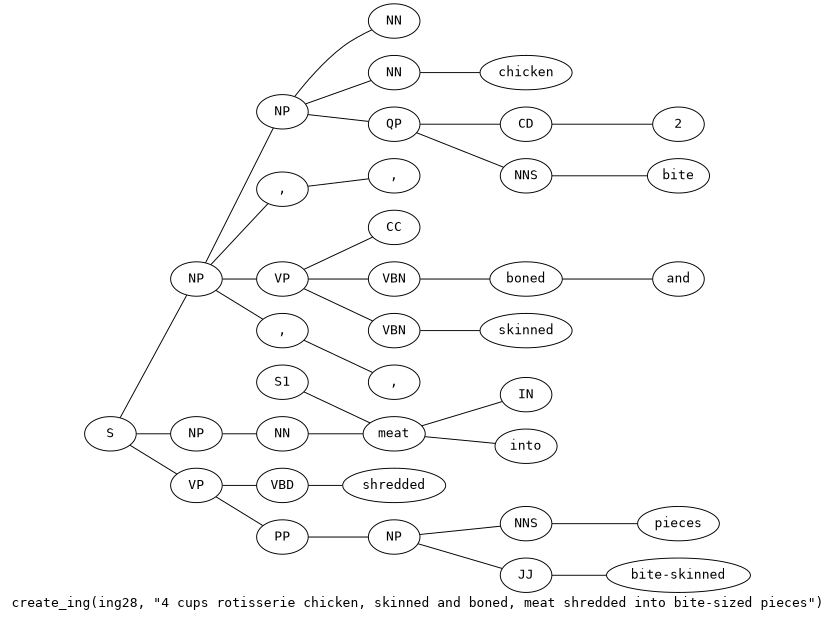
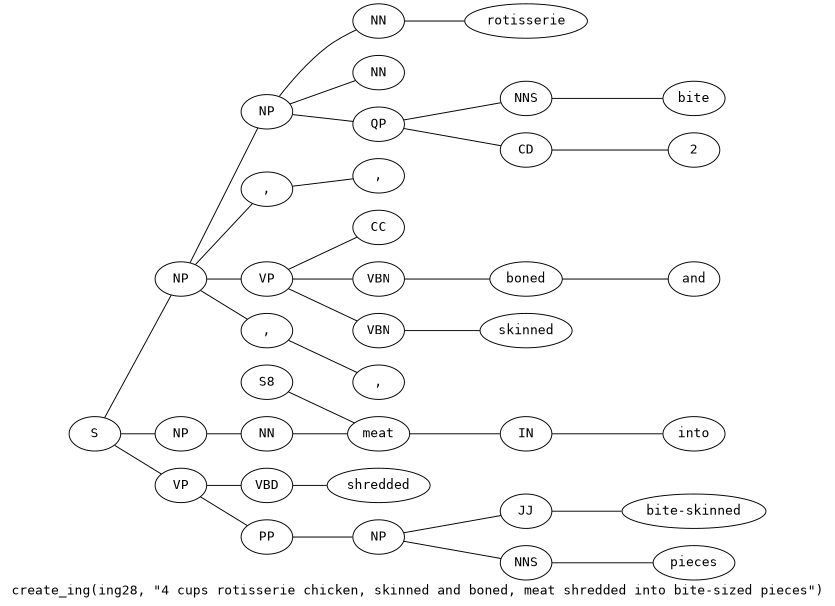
node "rotisserie": added
node "chicken": removed
node "S1": label "S1" -> "S8"
edge "meat" -- "into": now "IN" -- "into"
